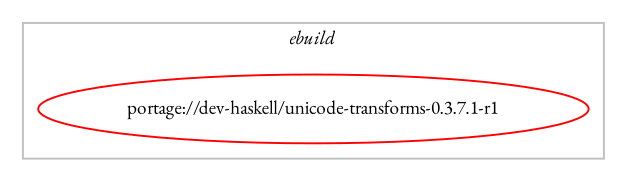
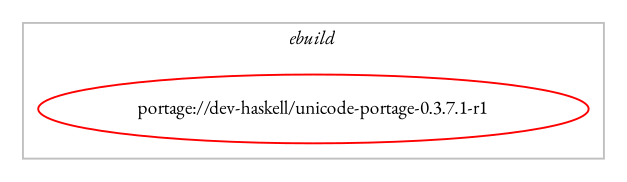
node "portage://dev-haskell/unicode-transforms-0.3.7.1-r1": label "portage://dev-haskell/unicode-transforms-0.3.7.1-r1" -> "portage://dev-haskell/unicode-portage-0.3.7.1-r1"
